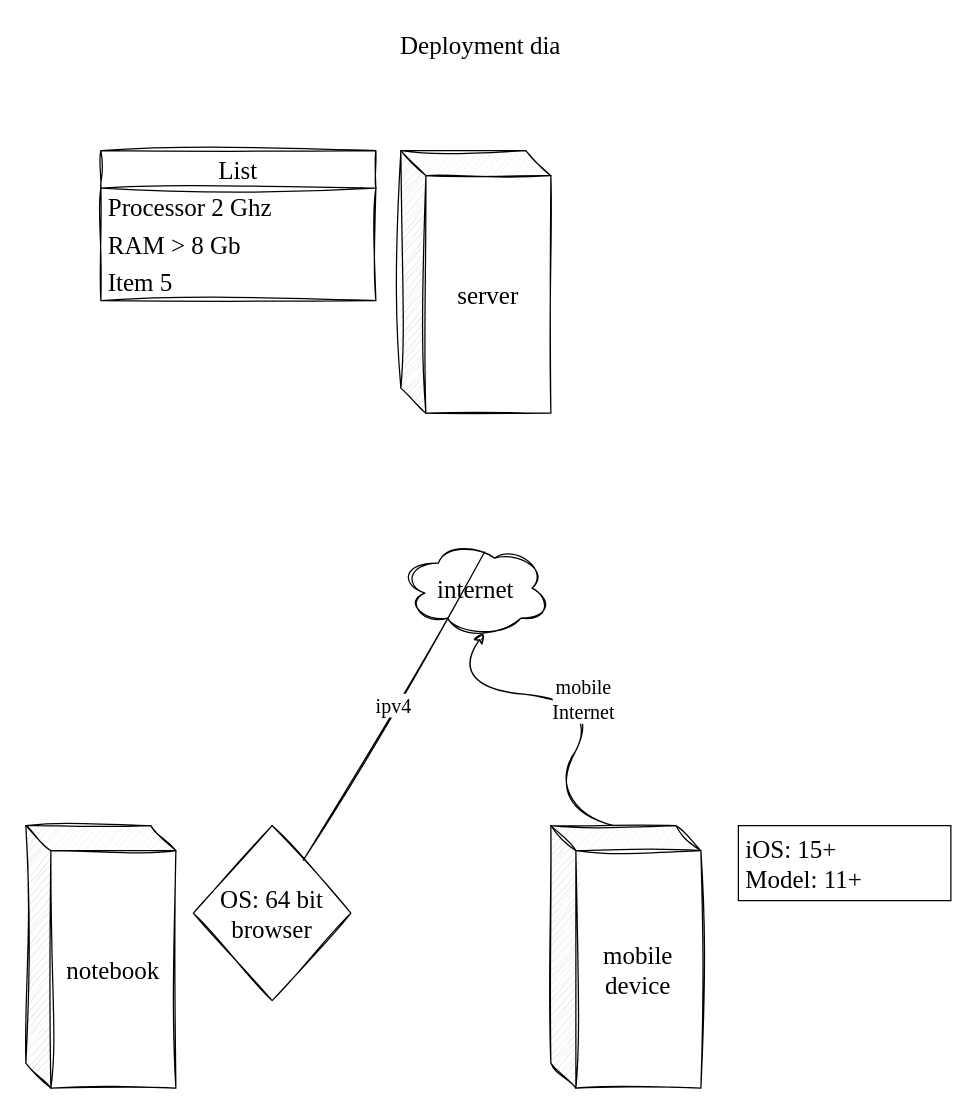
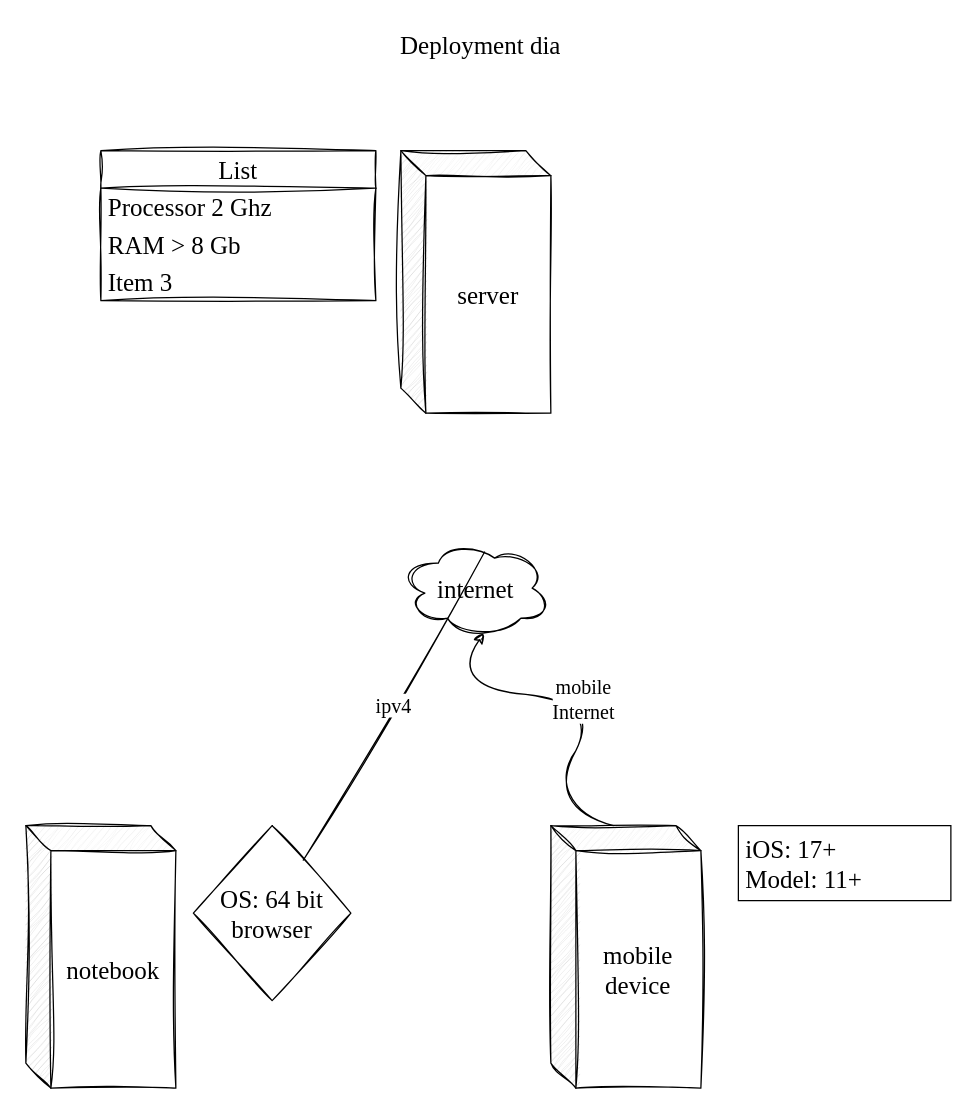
node "Item 5": label "Item 5" -> "Item 3"
node "iOS: 15+ Model: 11+": label "iOS: 15+ Model: 11+" -> "iOS: 17+ Model: 11+"
